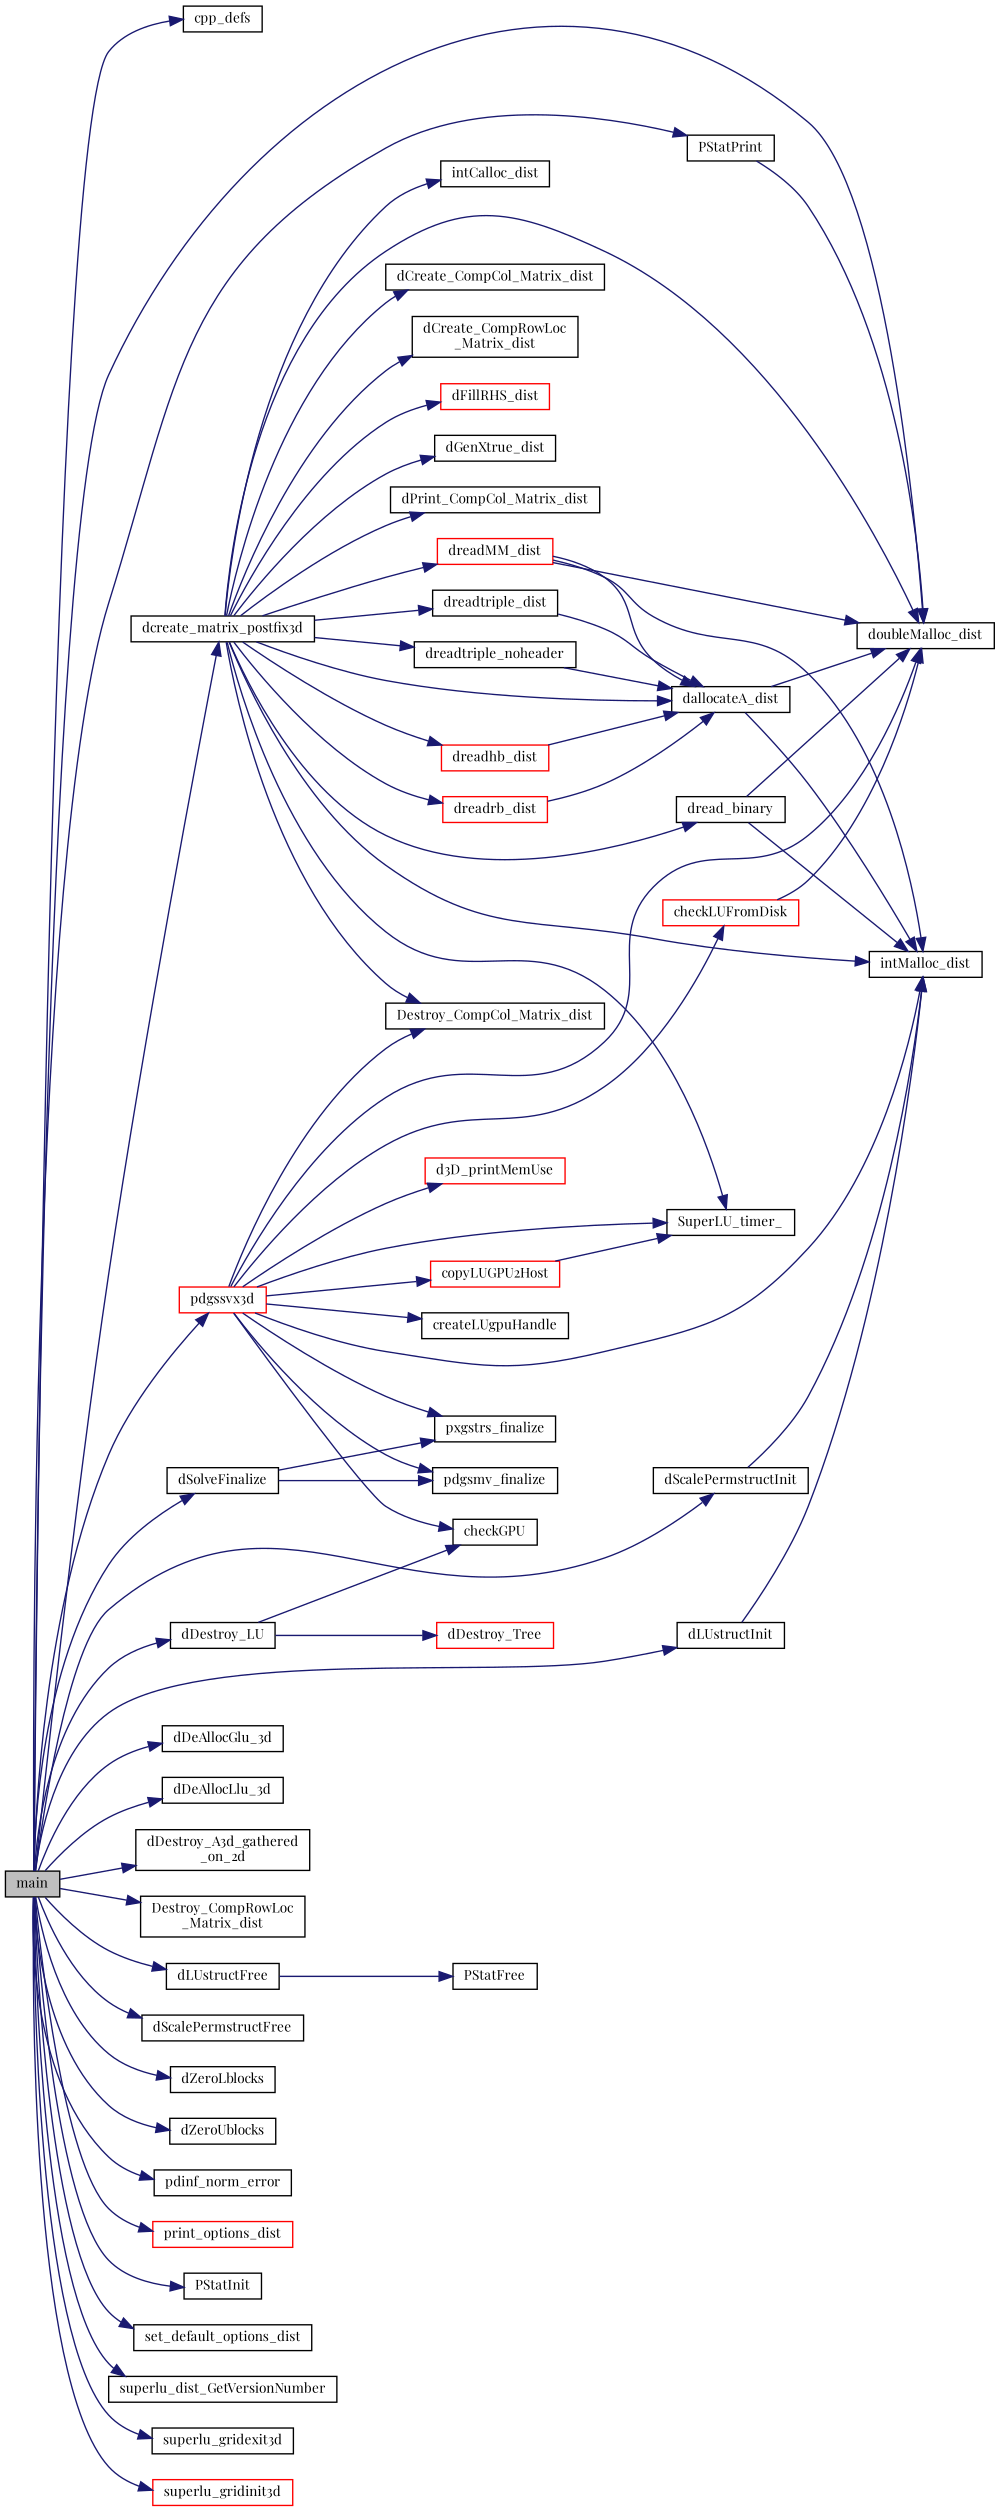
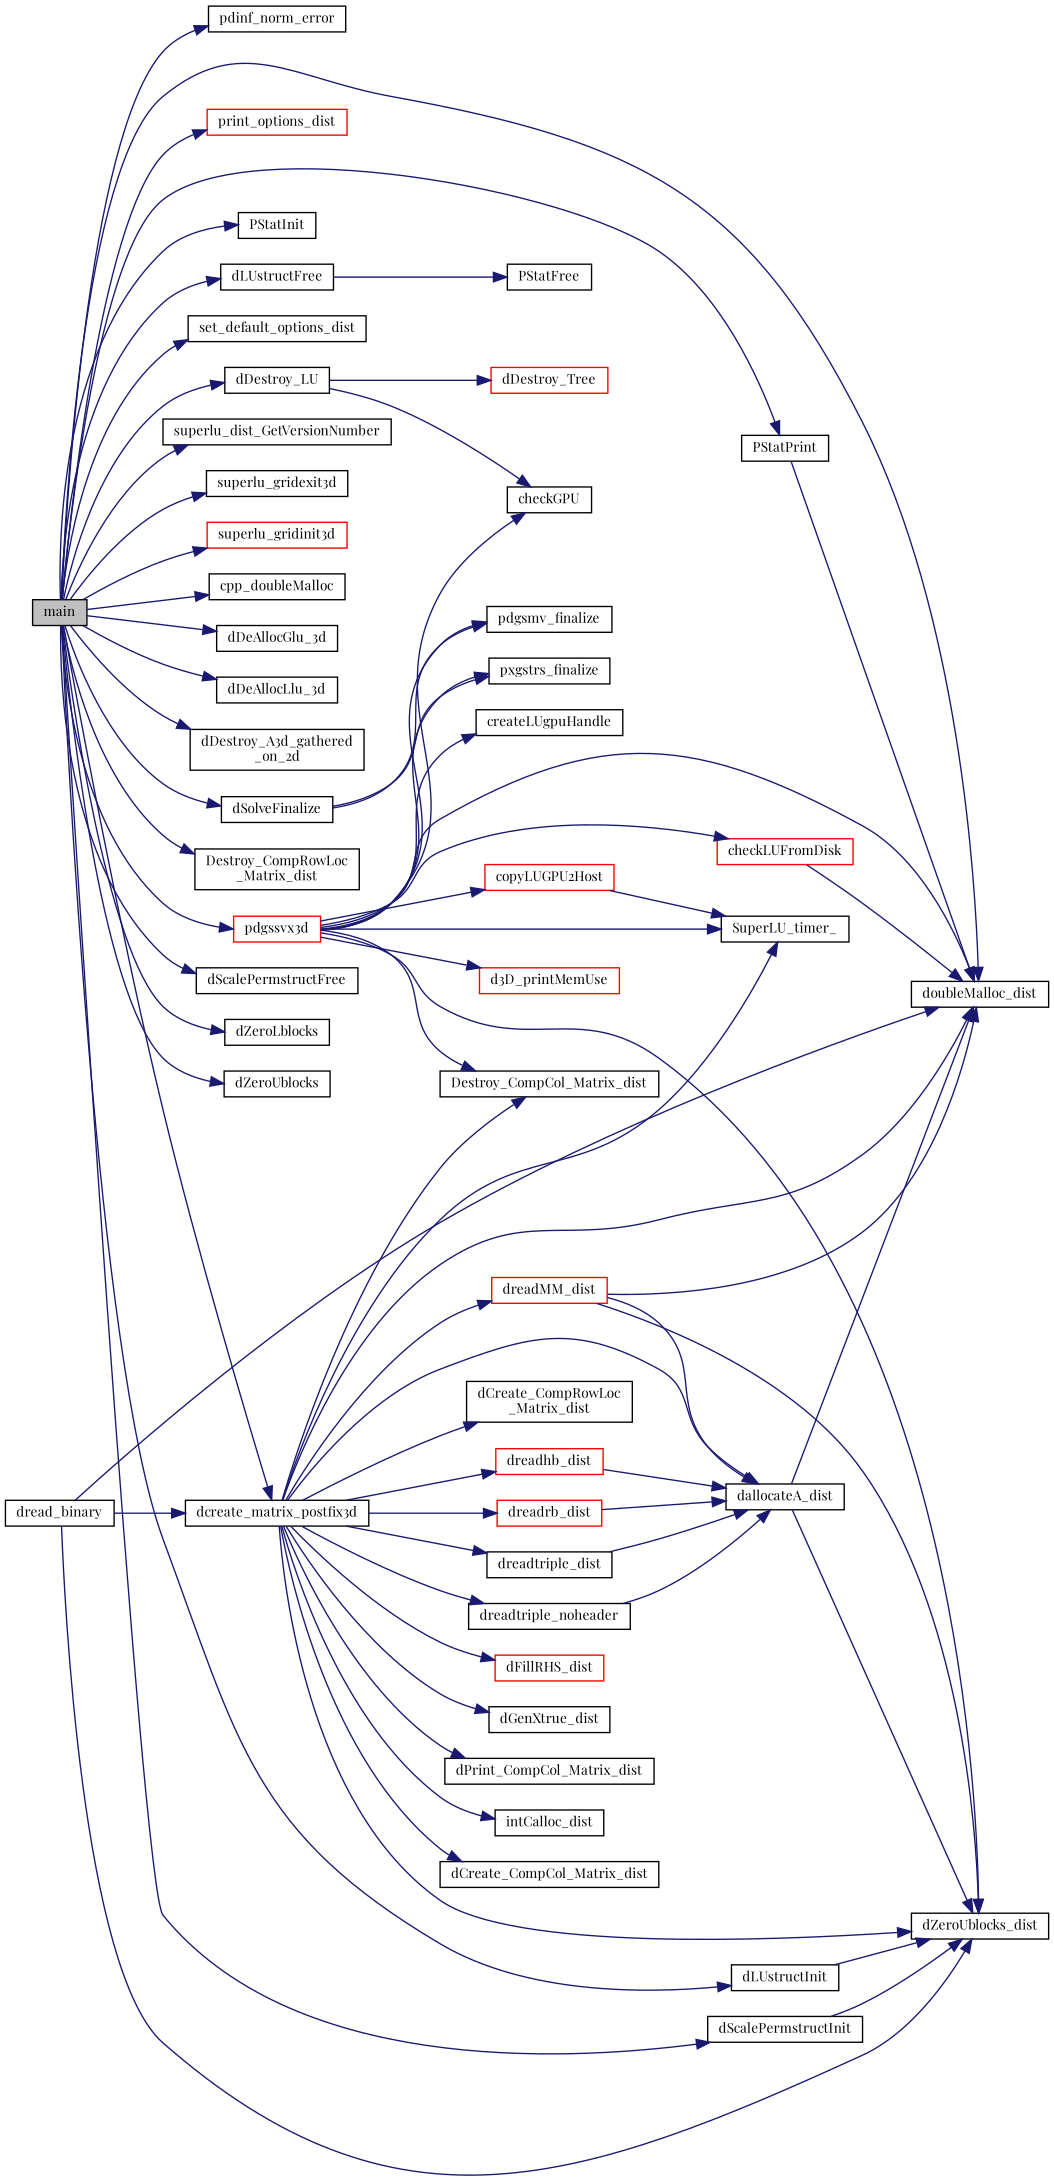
node "cpp_defs": label "cpp_defs" -> "cpp_doubleMalloc"
edge "dcreate_matrix_postfix3d" -> "dread_binary": reversed
node "intMalloc_dist": label "intMalloc_dist" -> "dZeroUblocks_dist"
